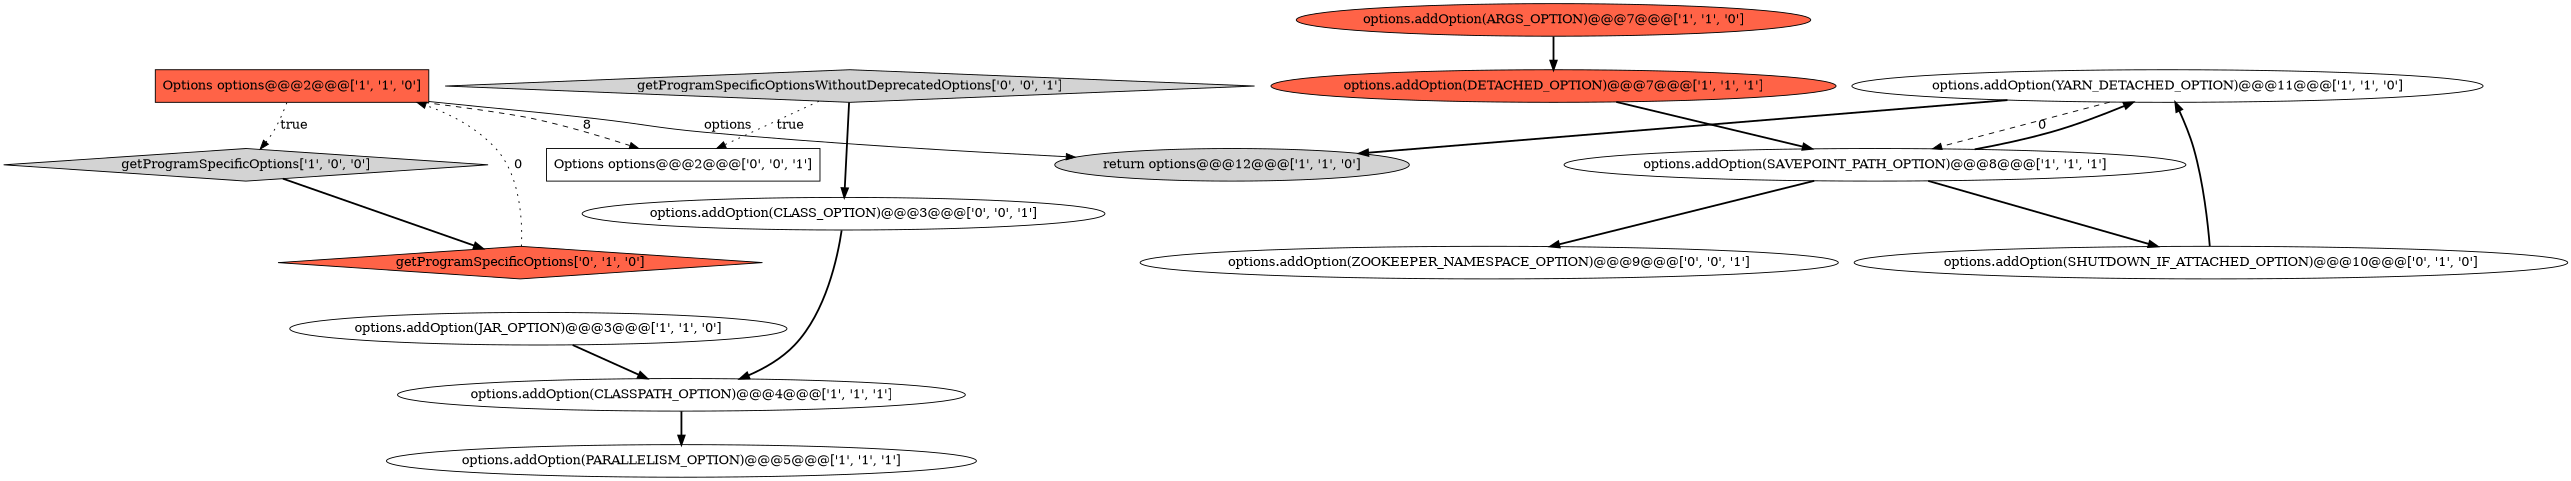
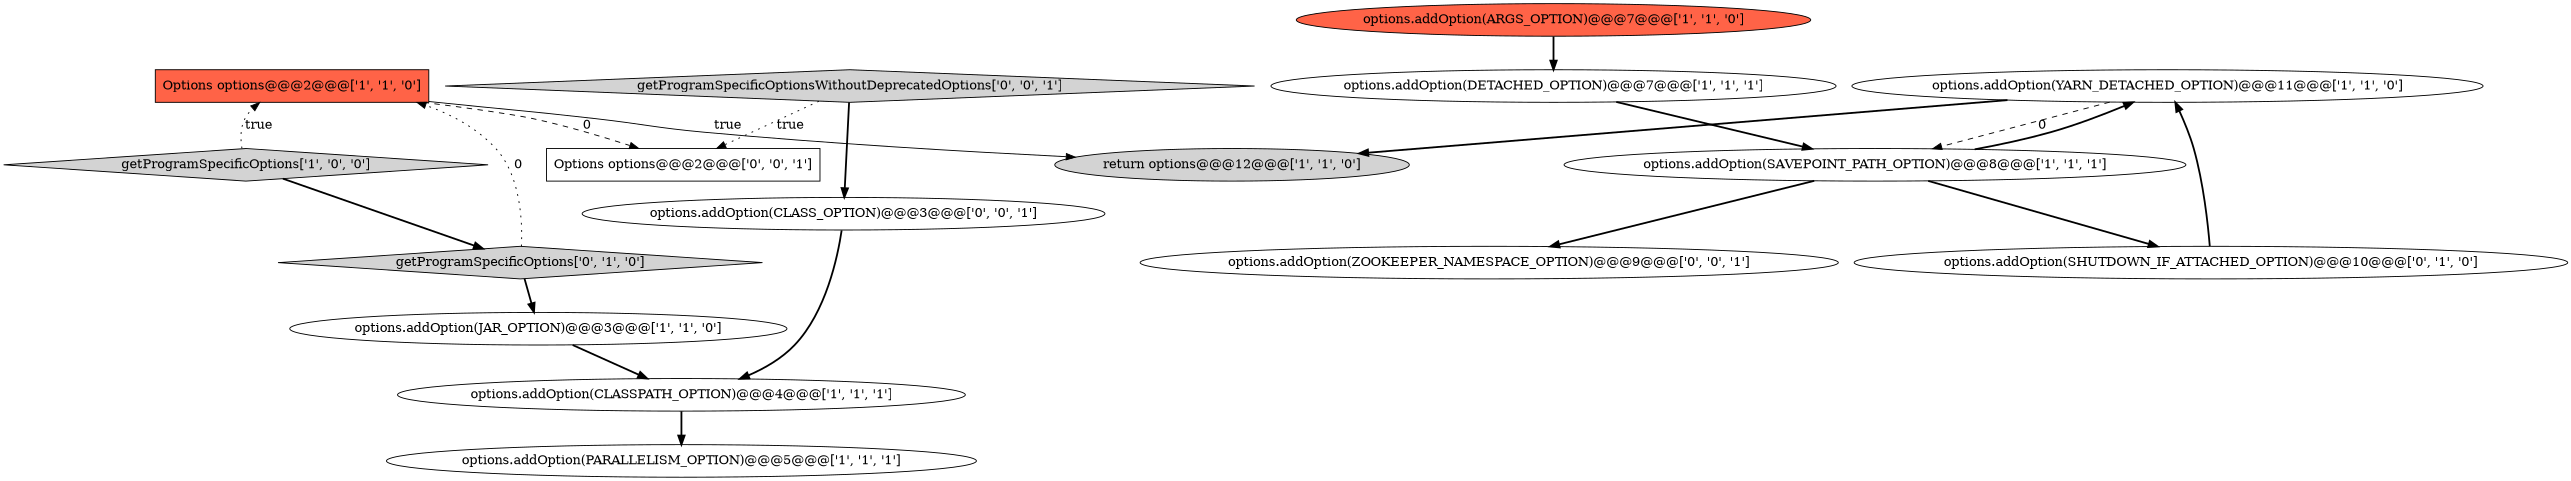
node "options.addOption(DETACHED_OPTION)@@@7@@@['1', '1', '1']": fillcolor tomato -> white
edge "Options options@@@2@@@['1', '1', '0']" -> "getProgramSpecificOptions['1', '0', '0']": reversed
edge "Options options@@@2@@@['1', '1', '0']" -> "Options options@@@2@@@['0', '0', '1']": label "8" -> "0"
edge "Options options@@@2@@@['1', '1', '0']" -> "return options@@@12@@@['1', '1', '0']": label "options" -> "true"
node "getProgramSpecificOptions['0', '1', '0']": fillcolor tomato -> lightgray
edge "getProgramSpecificOptions['0', '1', '0']" -> "options.addOption(JAR_OPTION)@@@3@@@['1', '1', '0']": added
